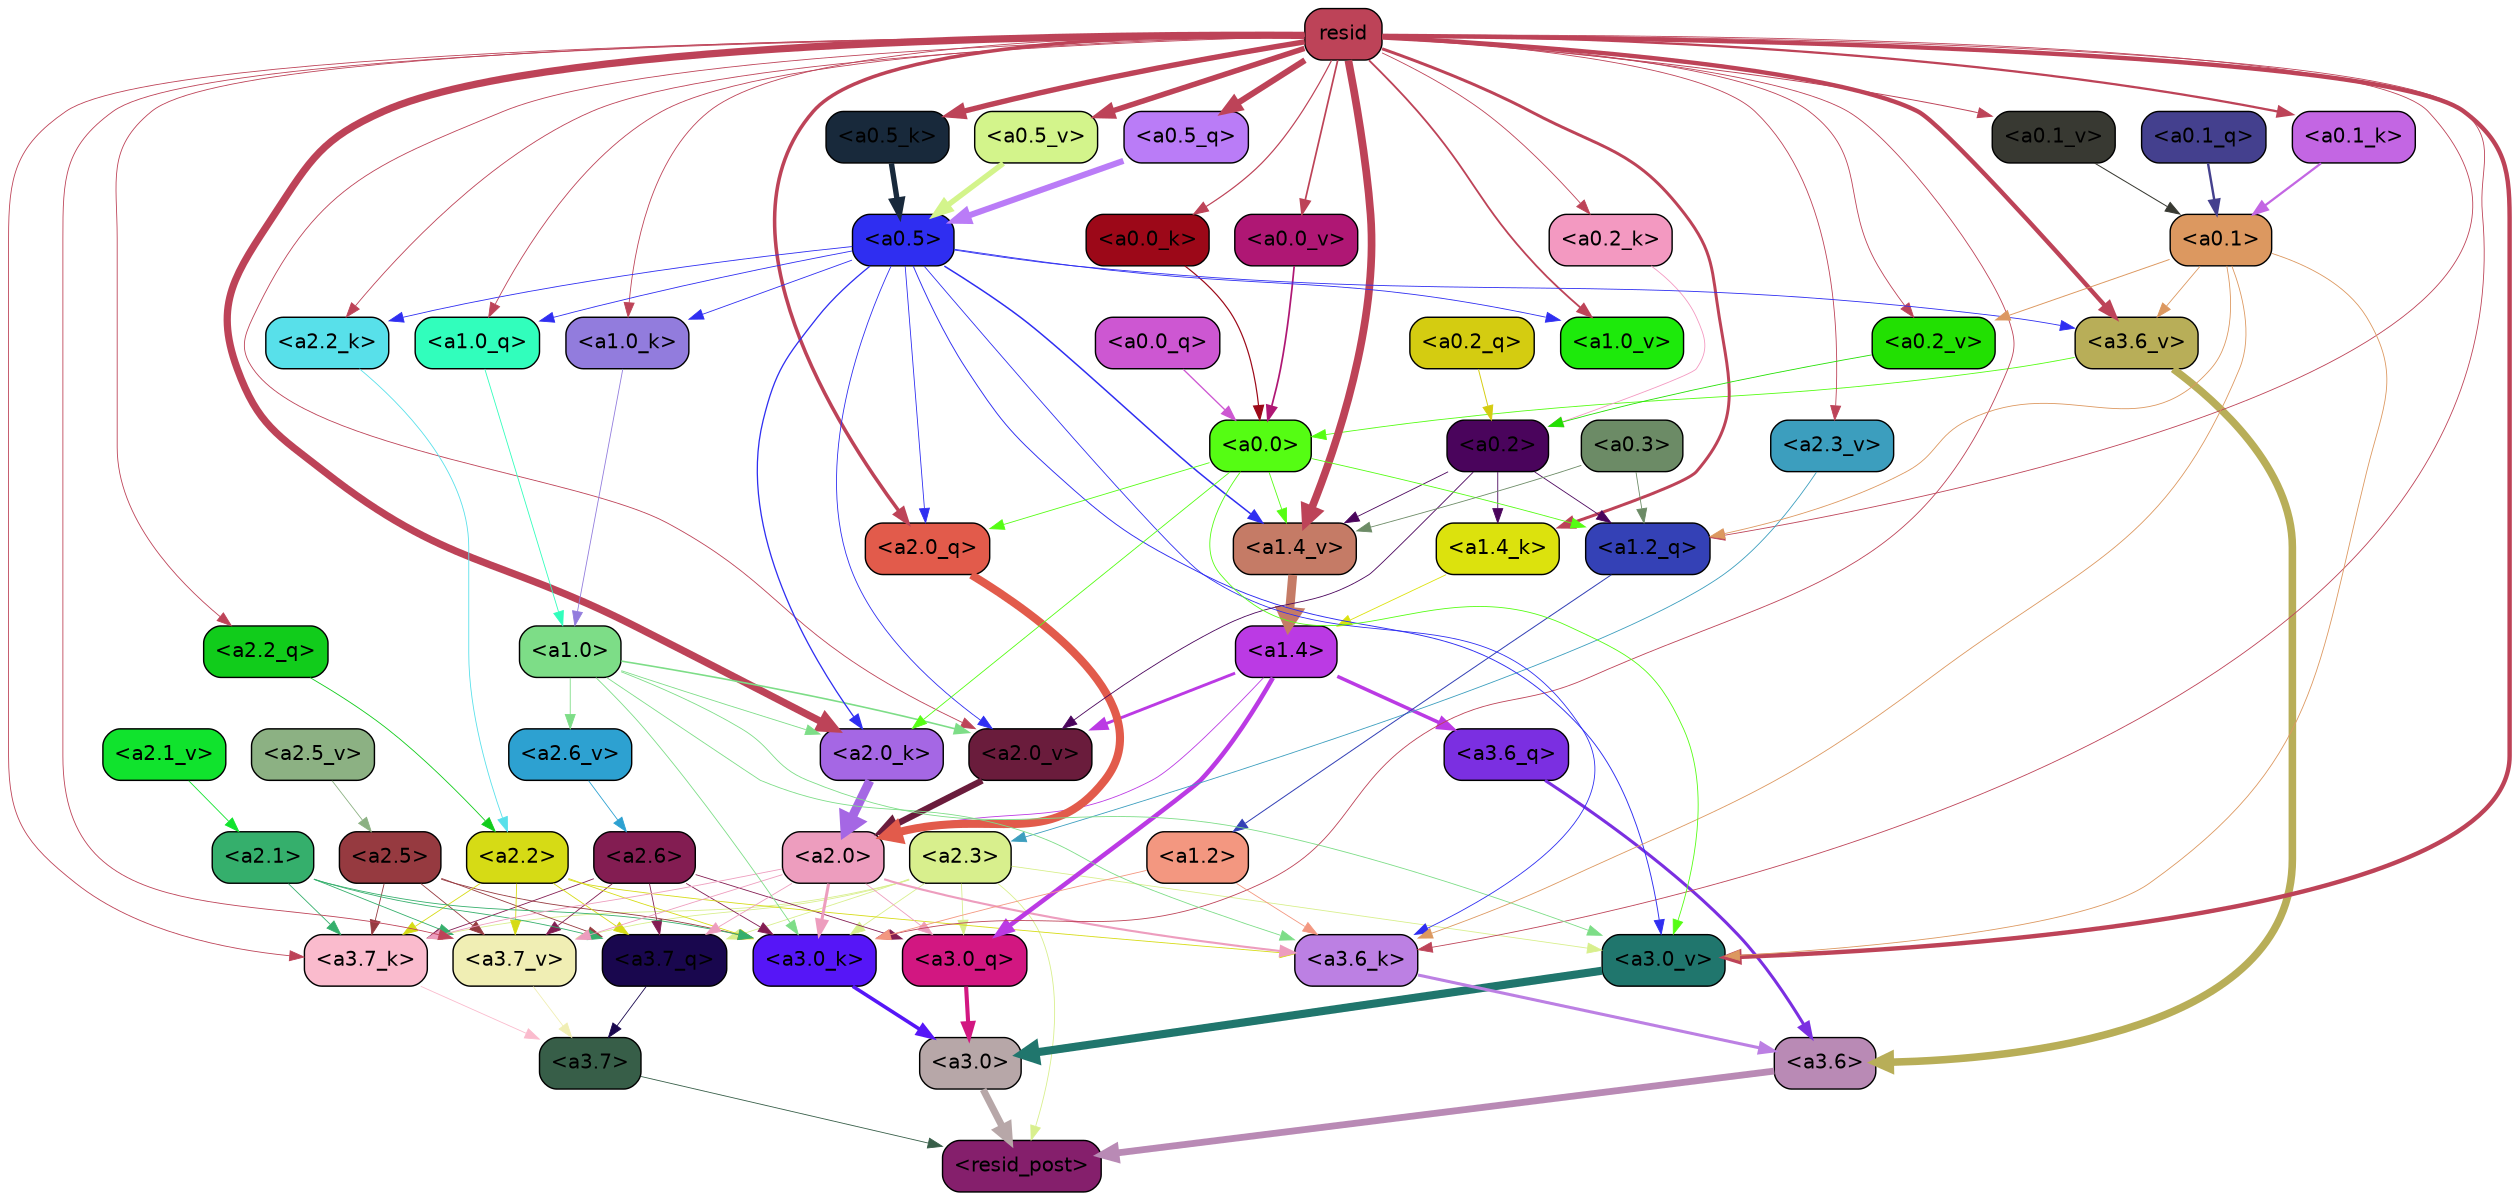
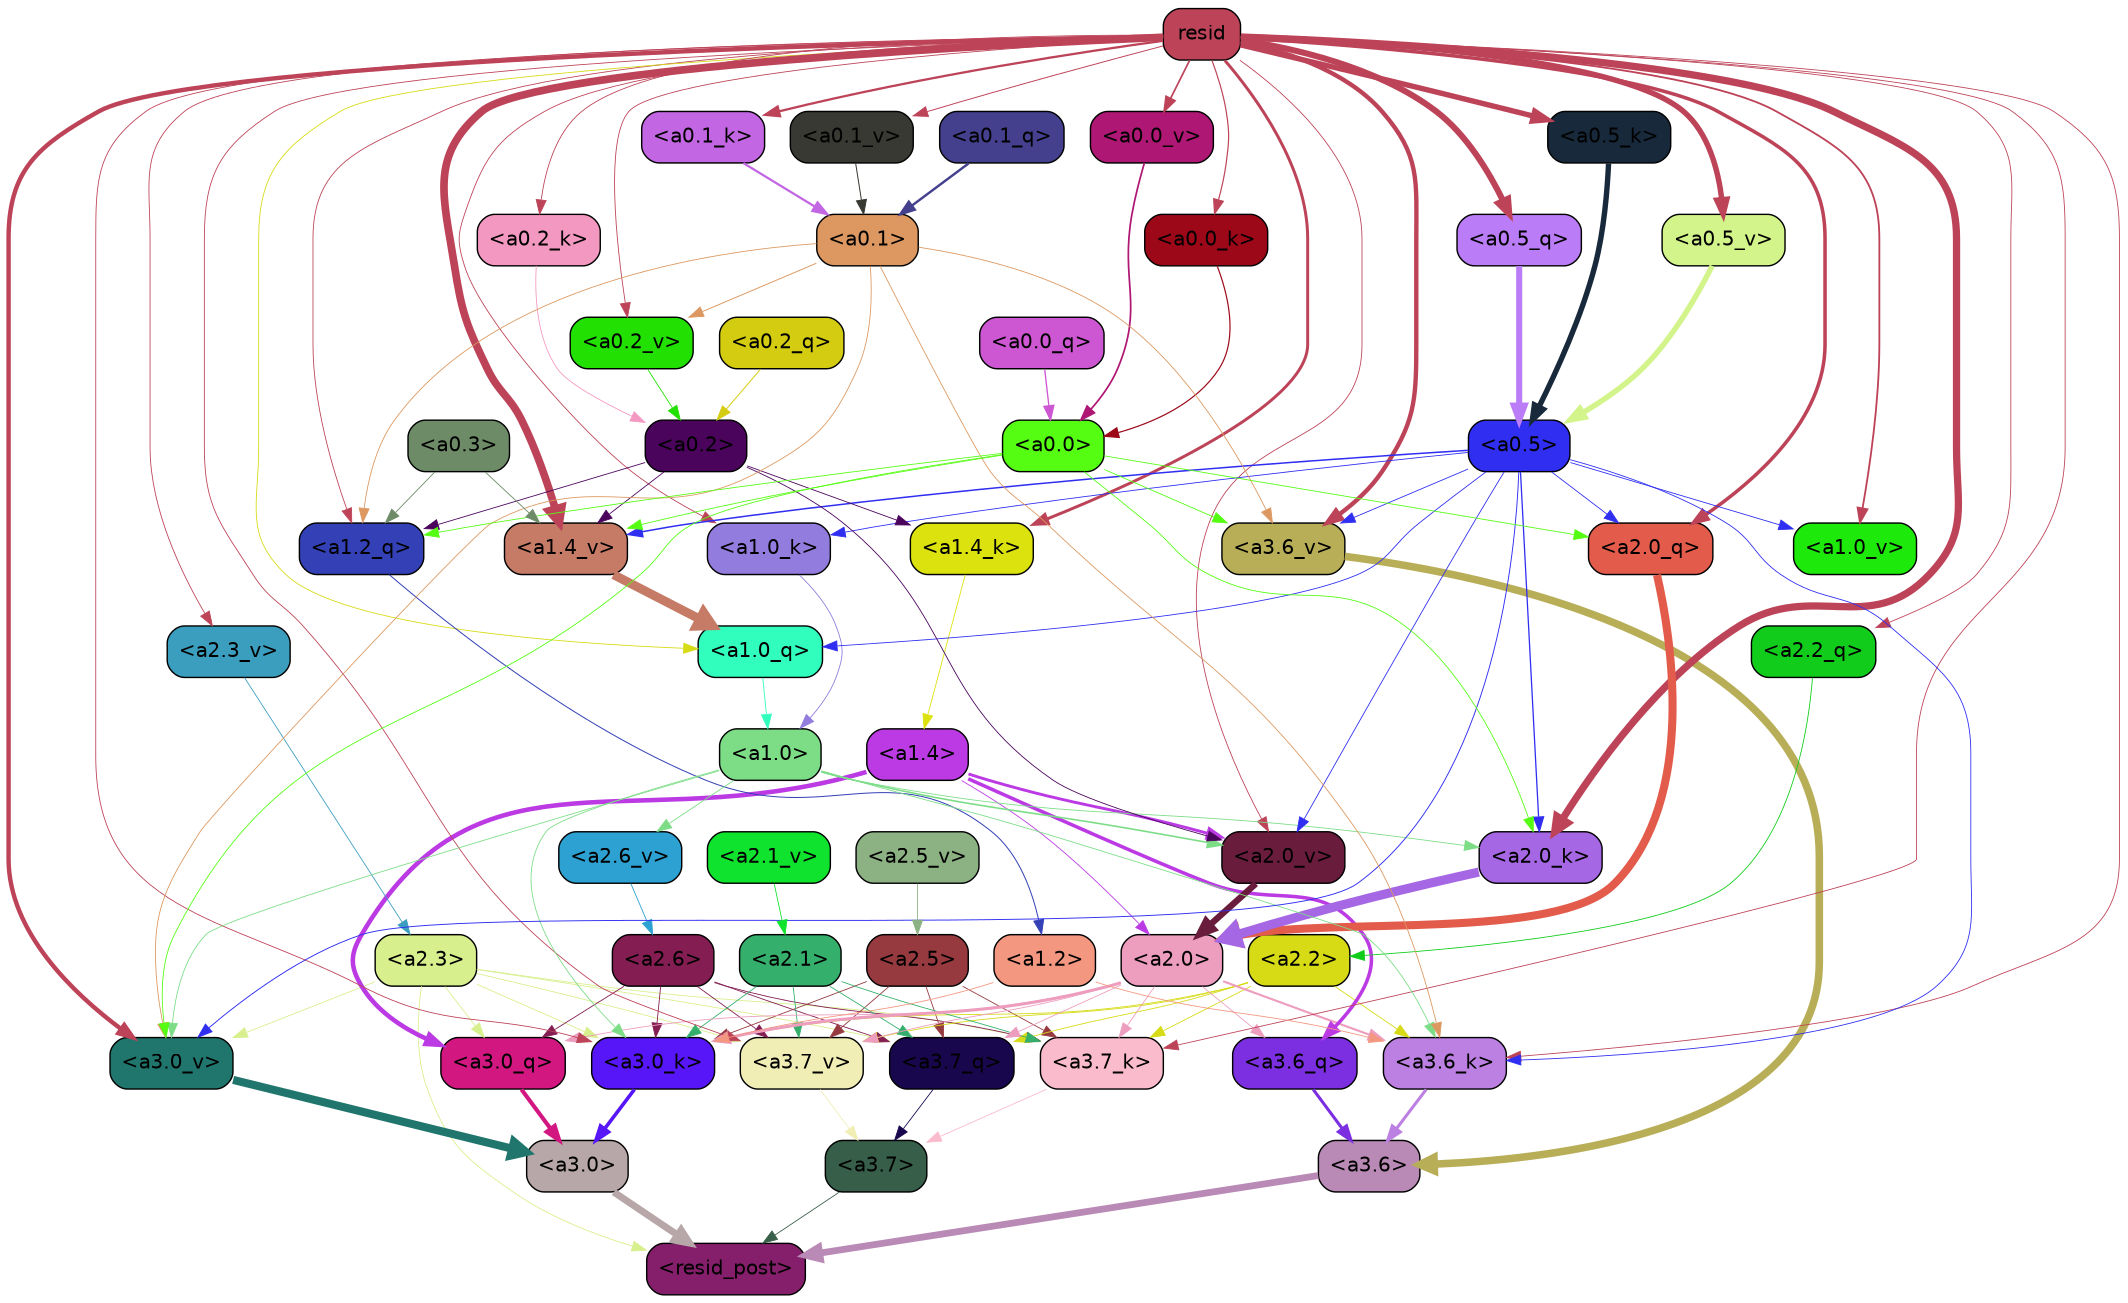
edge "resid" -> "<a1.0_q>": color #bd4358 -> #d6db15
node "<a2.2_k>": removed
edge "<a3.6_v>" -> "<a0.0>": reversed
edge "<a1.4_v>" -> "<a1.4>": now "<a1.4_v>" -> "<a1.0_q>"
edge "<a2.0>" -> "<a3.6_q>": added
